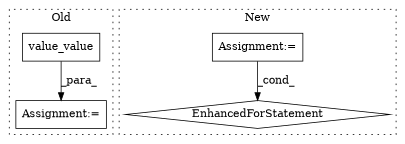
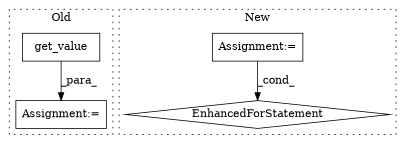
node "value_value": label "value_value" -> "get_value"
